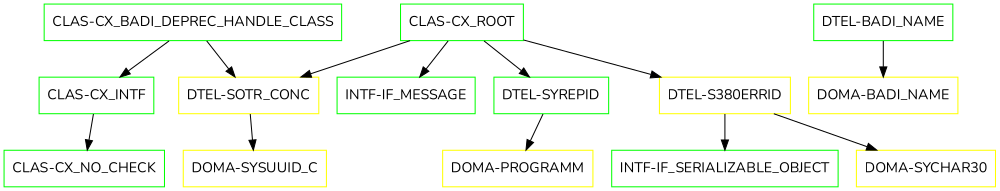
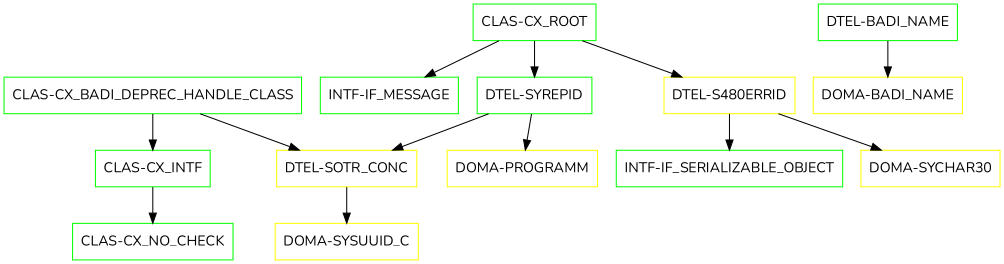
edge "CLAS-CX_ROOT" -> "DTEL-SOTR_CONC": now "DTEL-SYREPID" -> "DTEL-SOTR_CONC"
node "DTEL-S380ERRID": label "DTEL-S380ERRID" -> "DTEL-S480ERRID"
